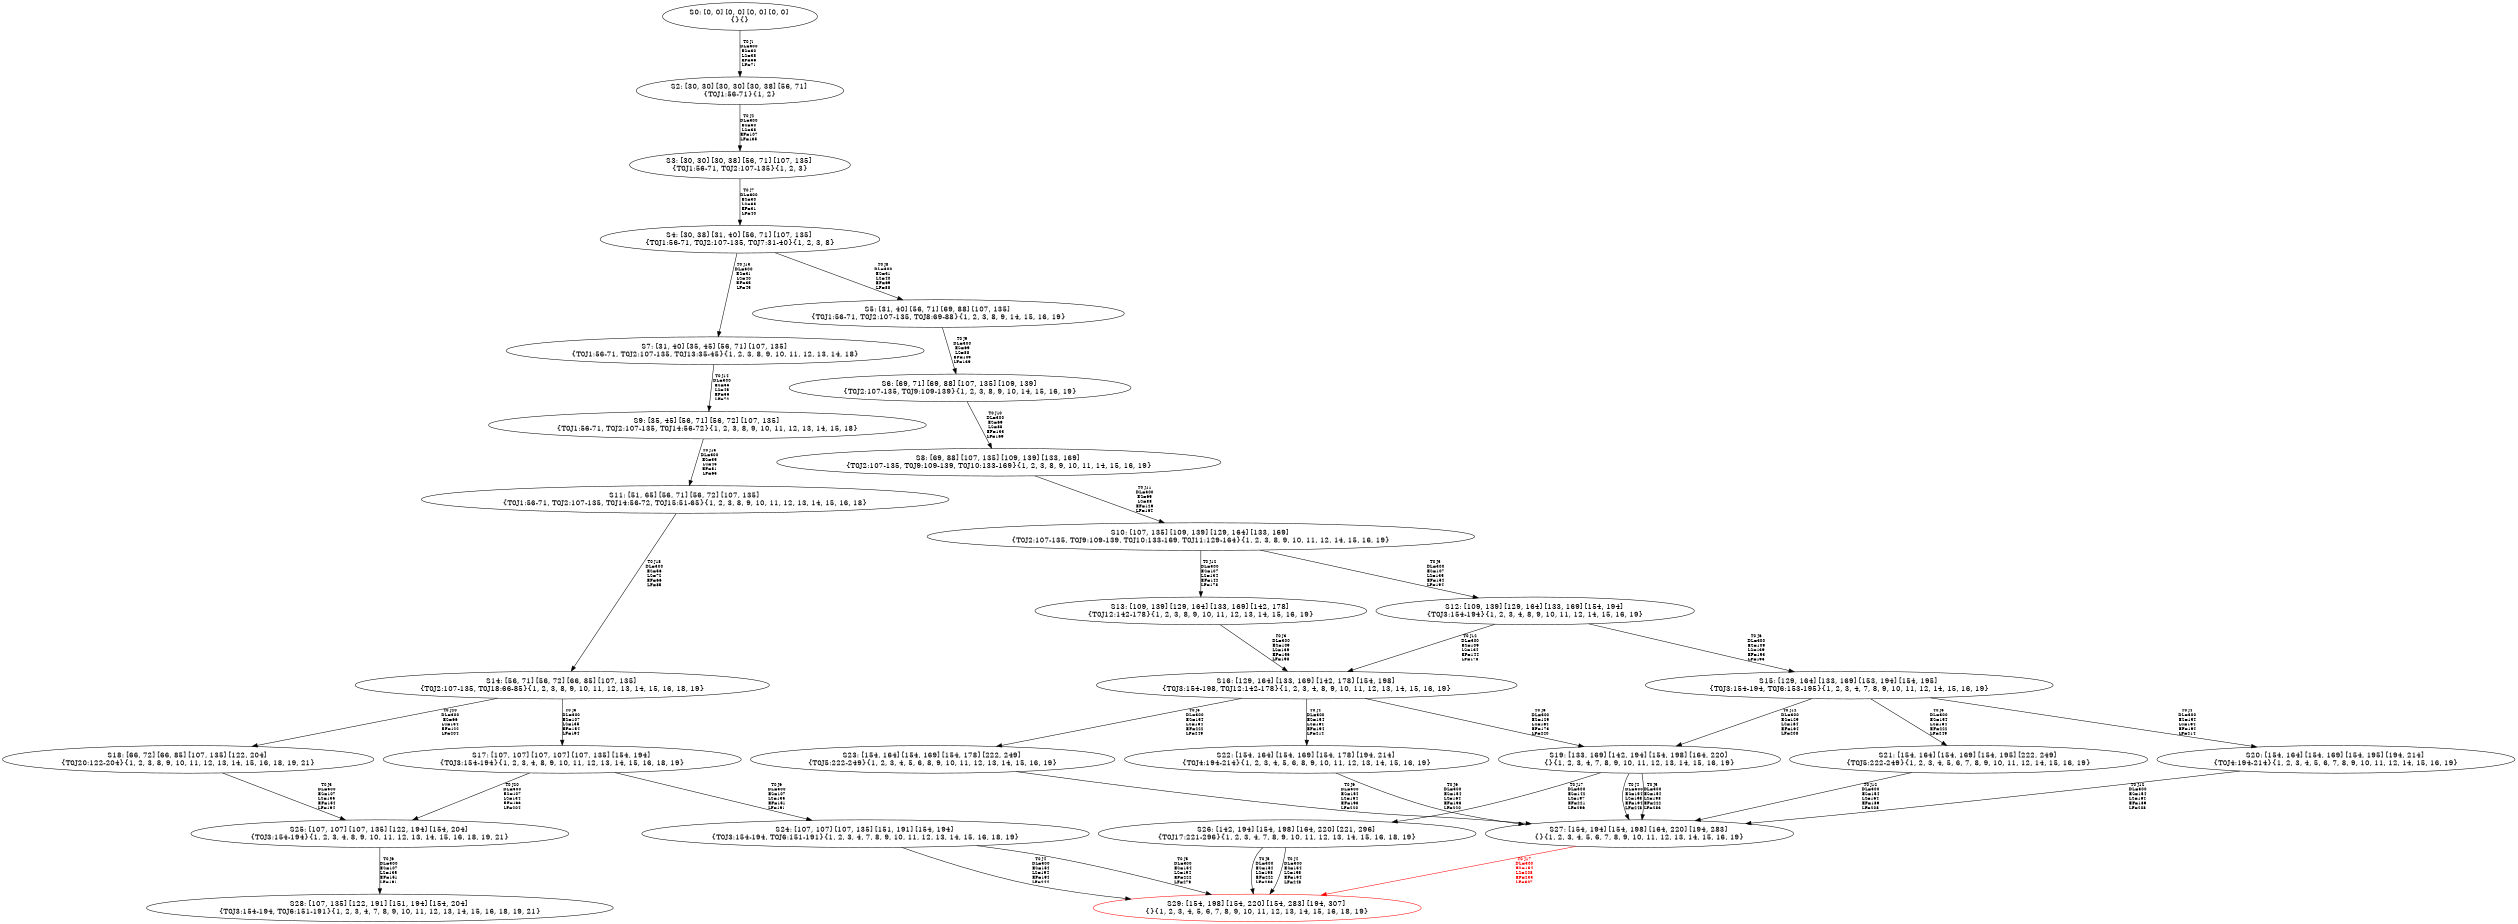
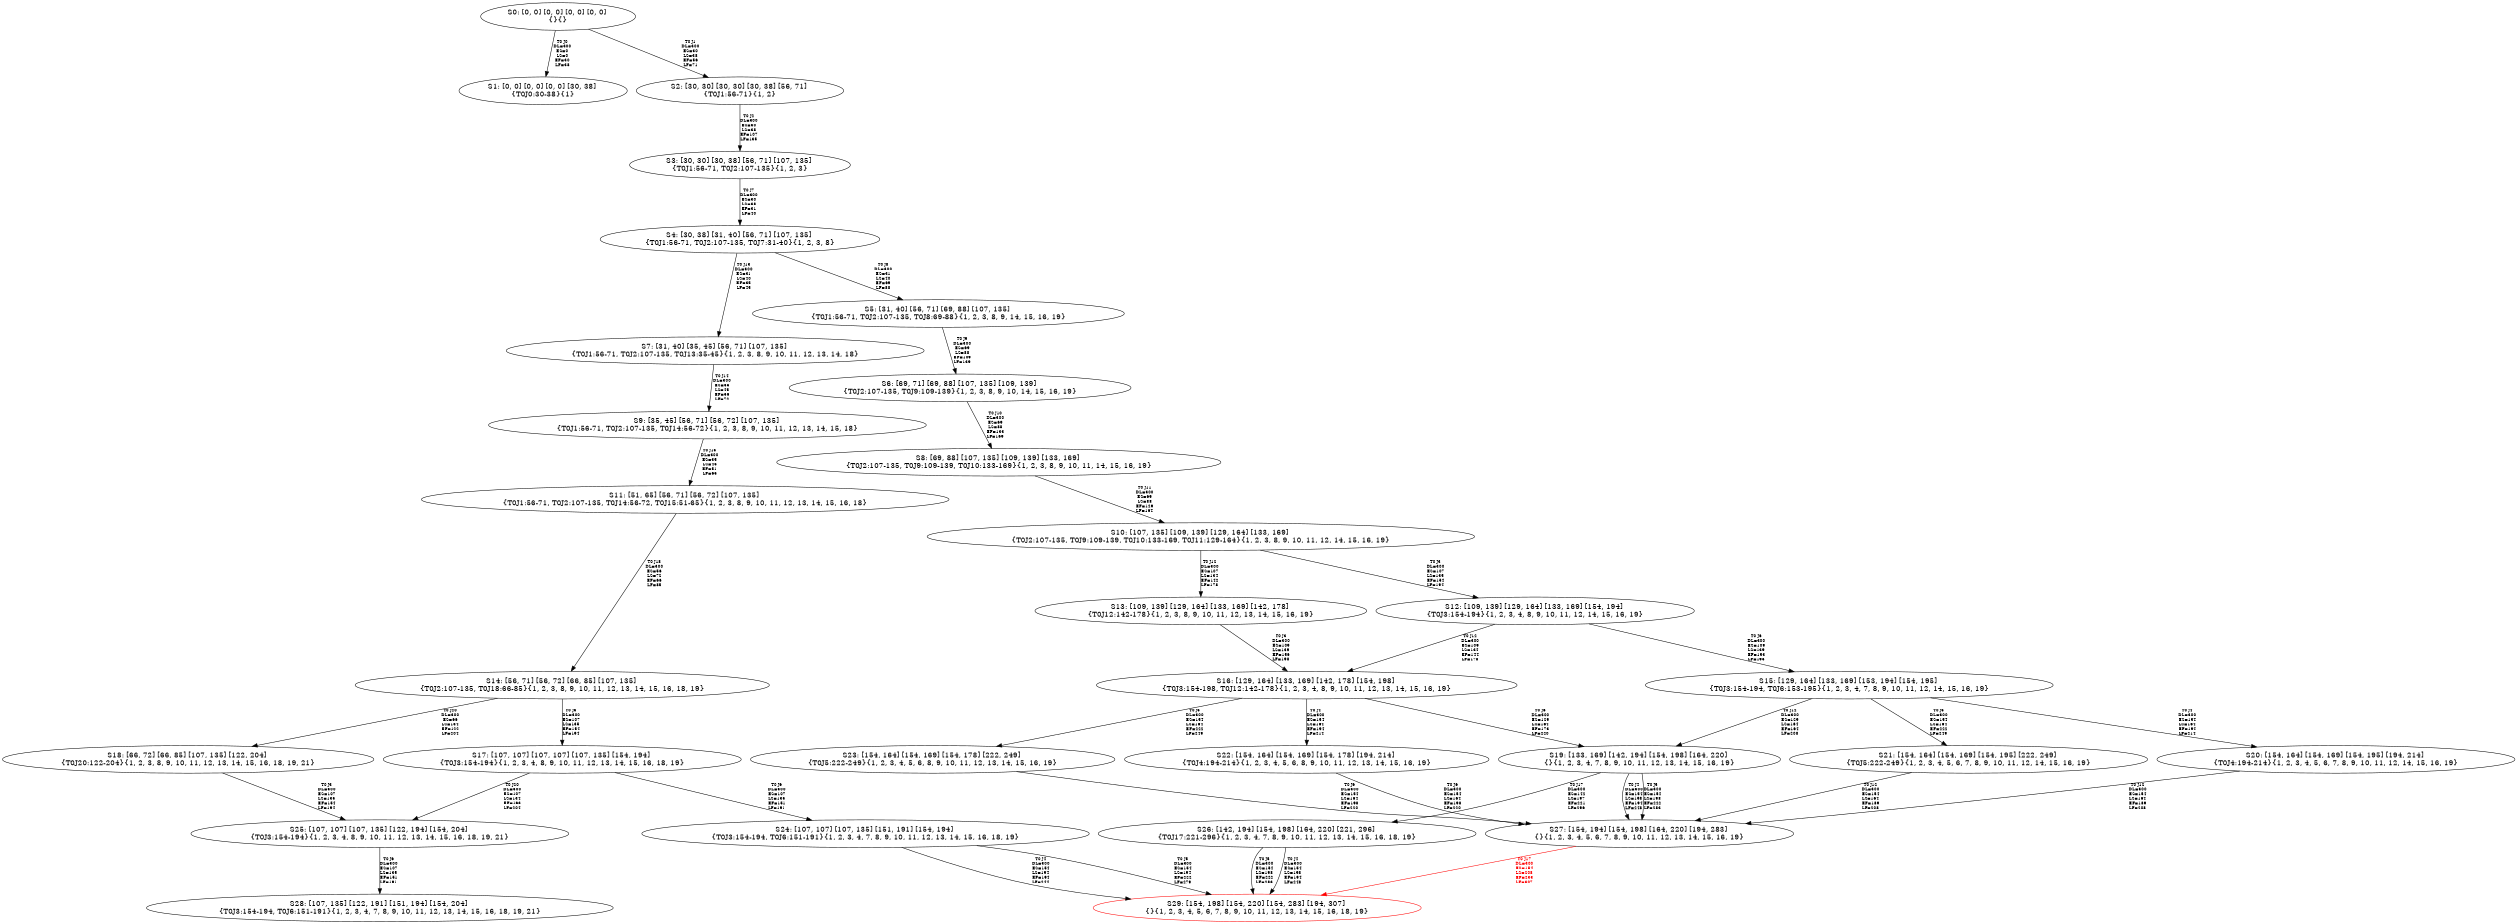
node "S1: [0, 0] [0, 0] [0, 0] [30, 38] {T0J0:30-38}{1}": added
